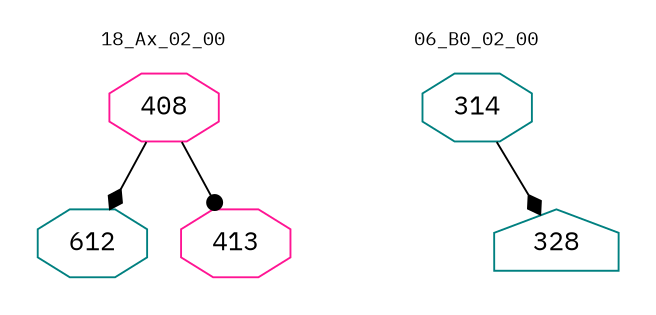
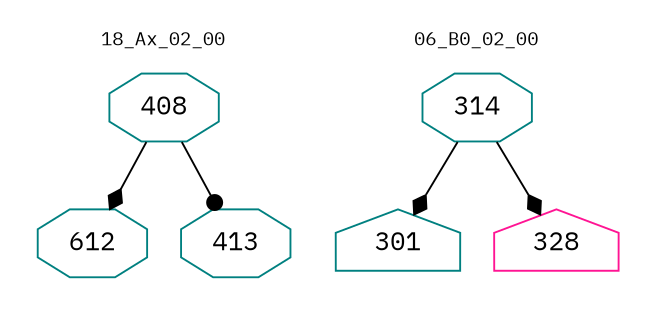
node "408": color deeppink -> teal
node "413": color deeppink -> teal
node "301": added
node "328": color teal -> deeppink
